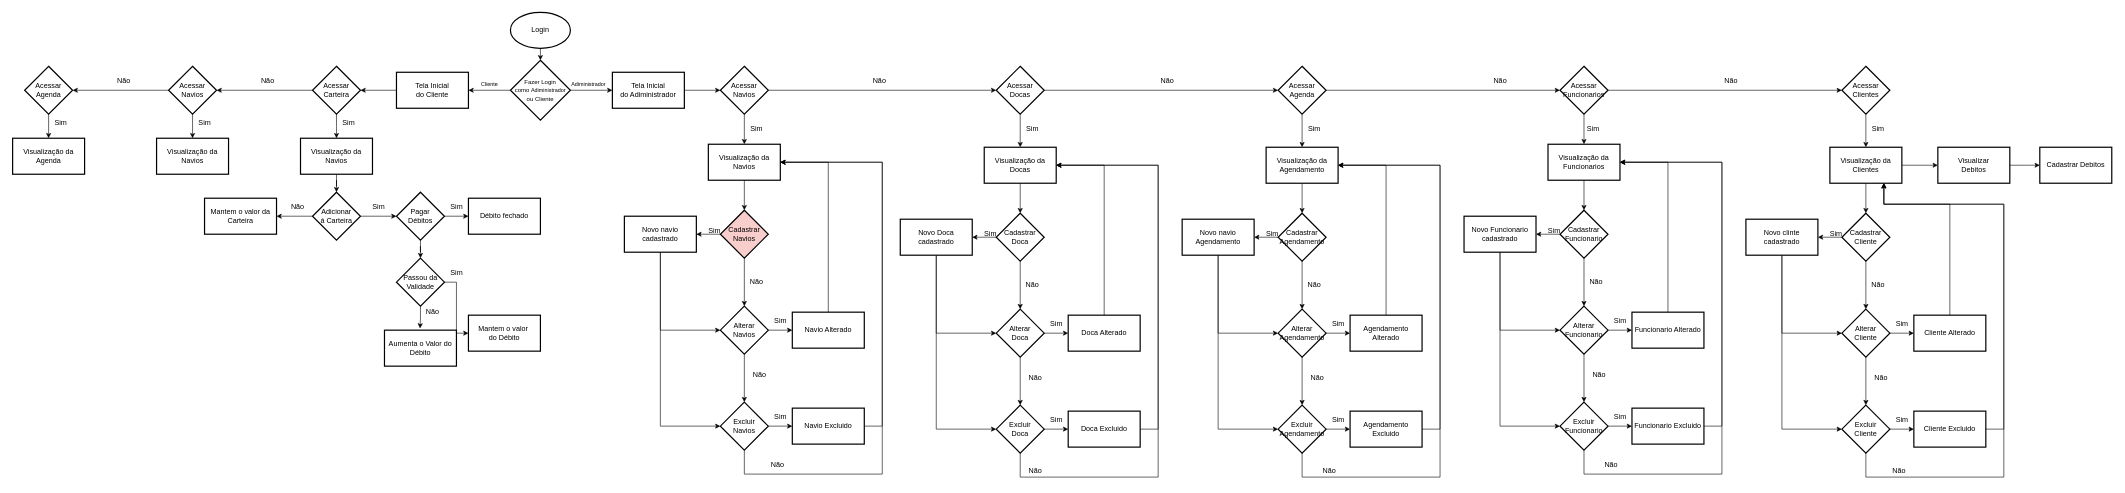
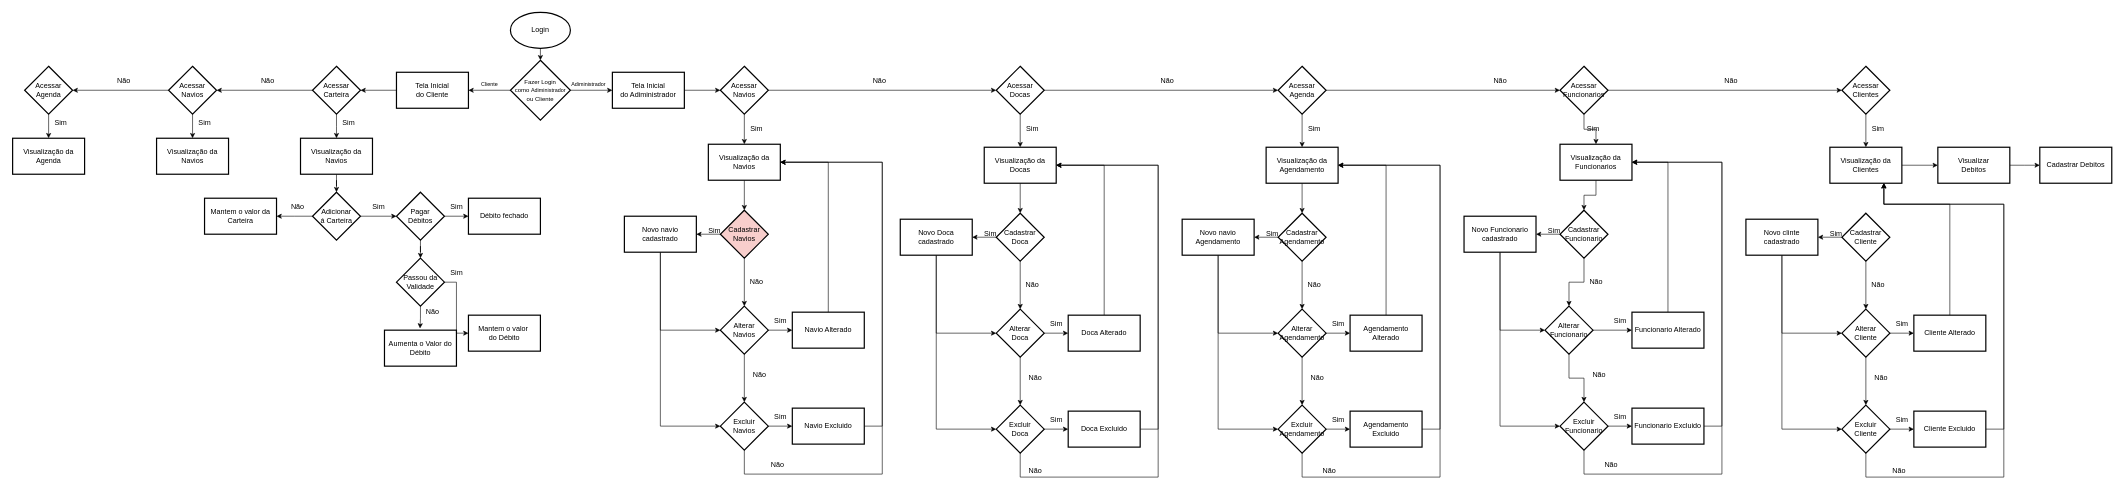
node "Visualização da Funcionarios": moved (1584, 162) -> (1596, 162)
edge "Visualização da Clientes" -> "Cadastrar Cliente": removed
node "Alterar Funcionario": moved (1584, 330) -> (1569, 330)
